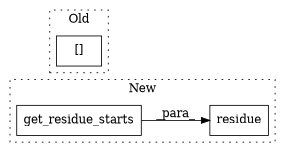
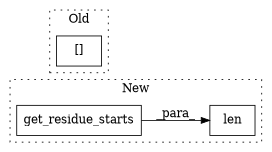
node "residue": label "residue" -> "len"
